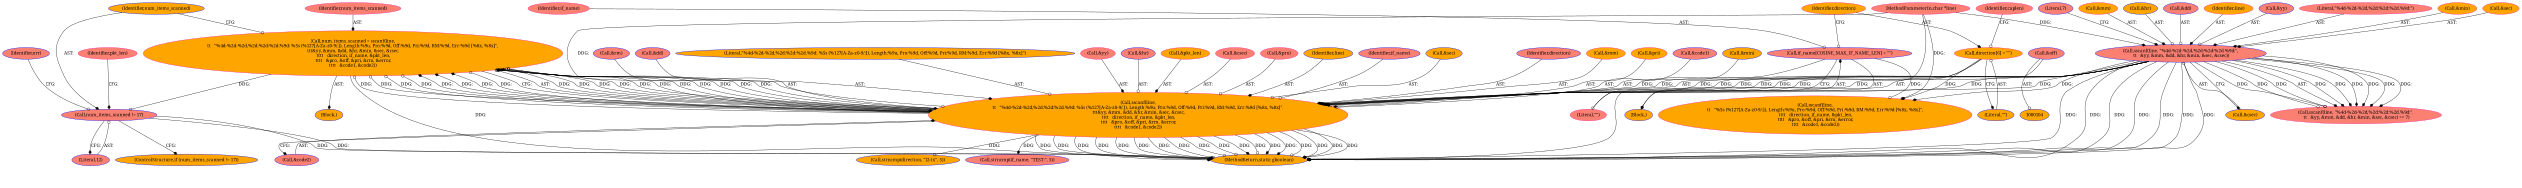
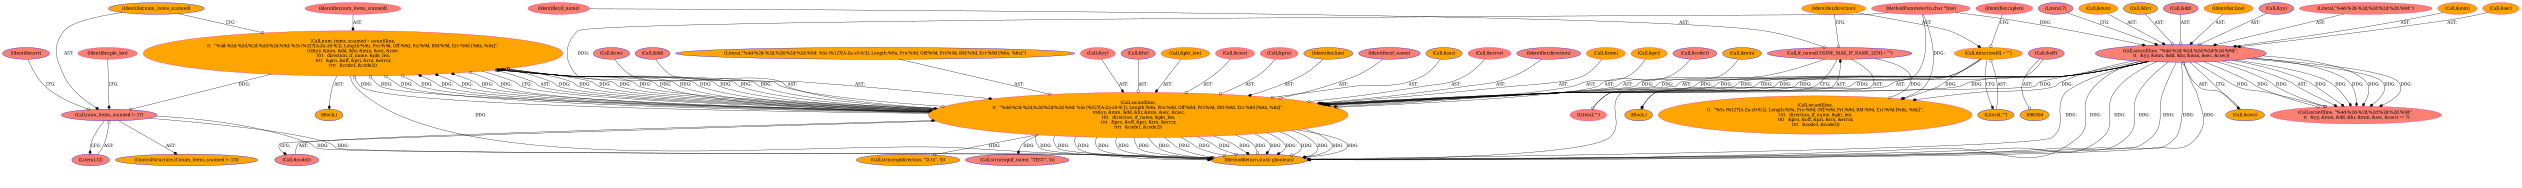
node "(Call,&error)": added
edge "(Call,num_items_scanned != 17)" -> "(ControlStructure,if (num_items_scanned != 17))": label "CFG: " -> "AST: "
